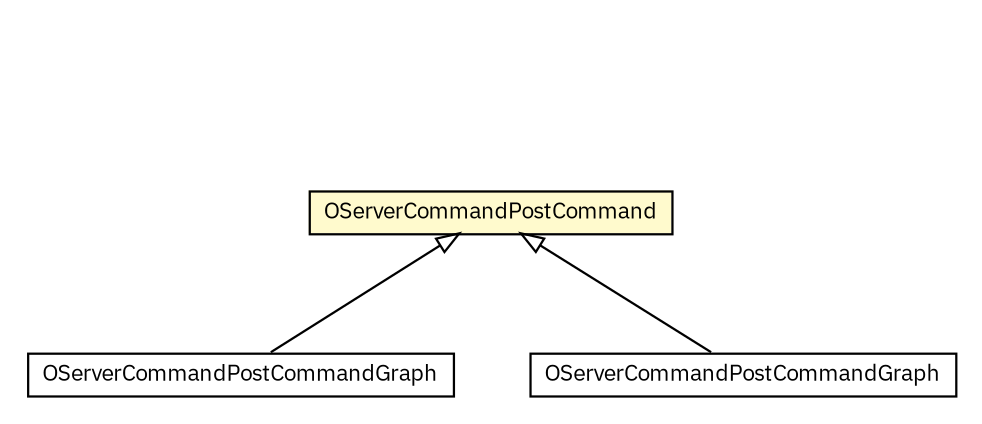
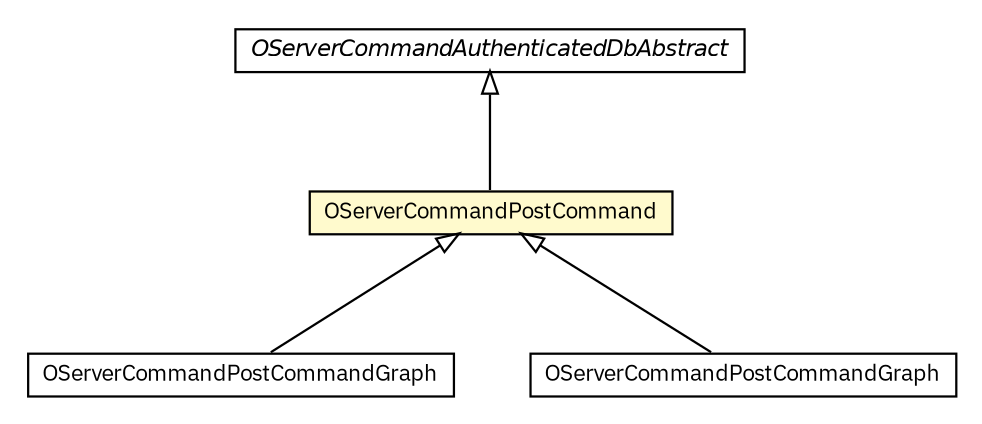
node "OServerCommandAuthenticatedDbAbstract": added
